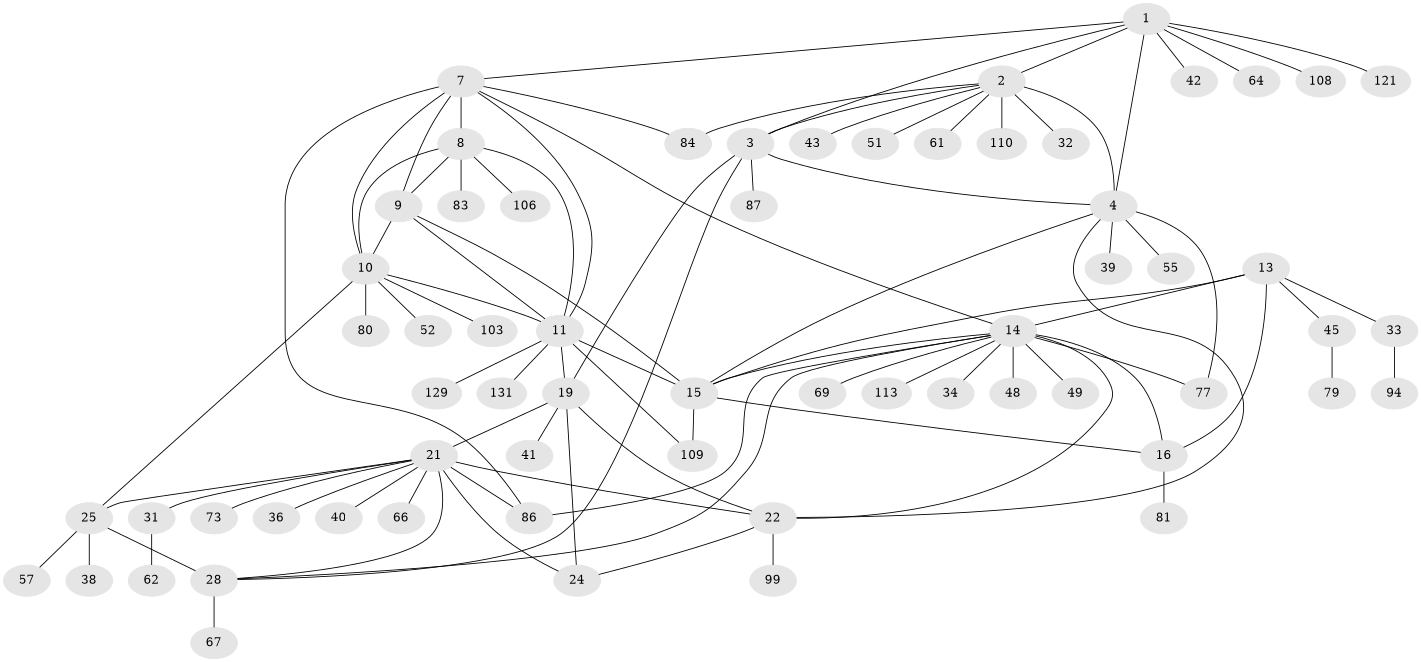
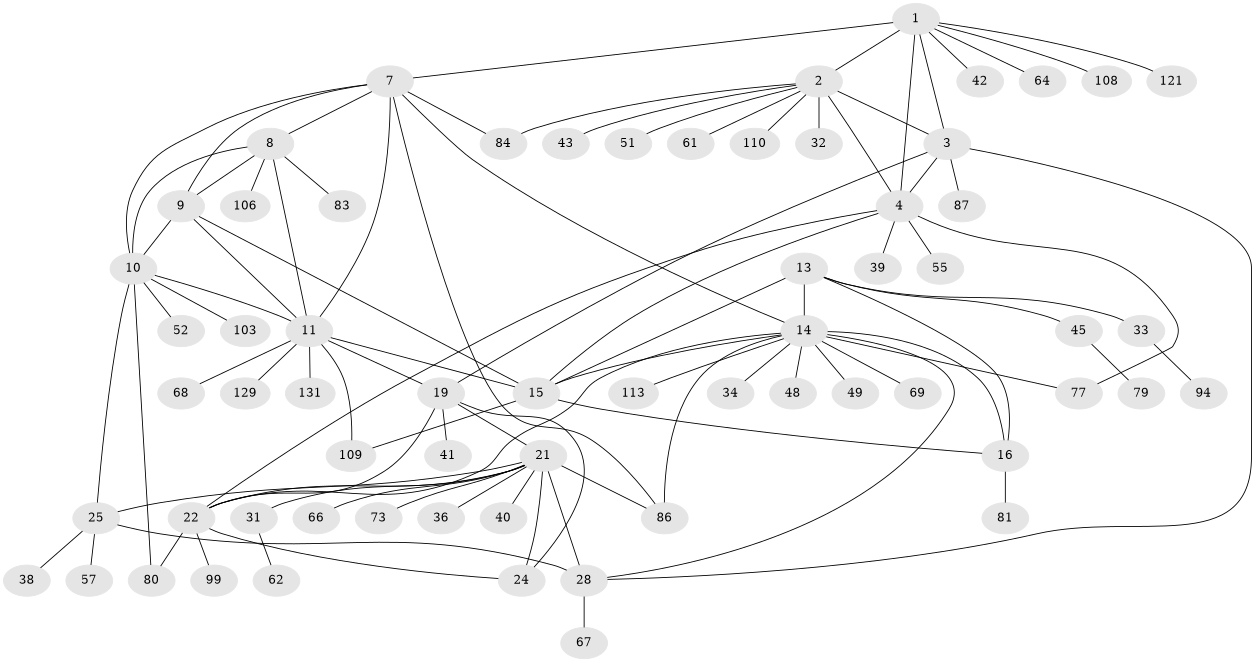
node "68": added
edge "22" -- "80": added
